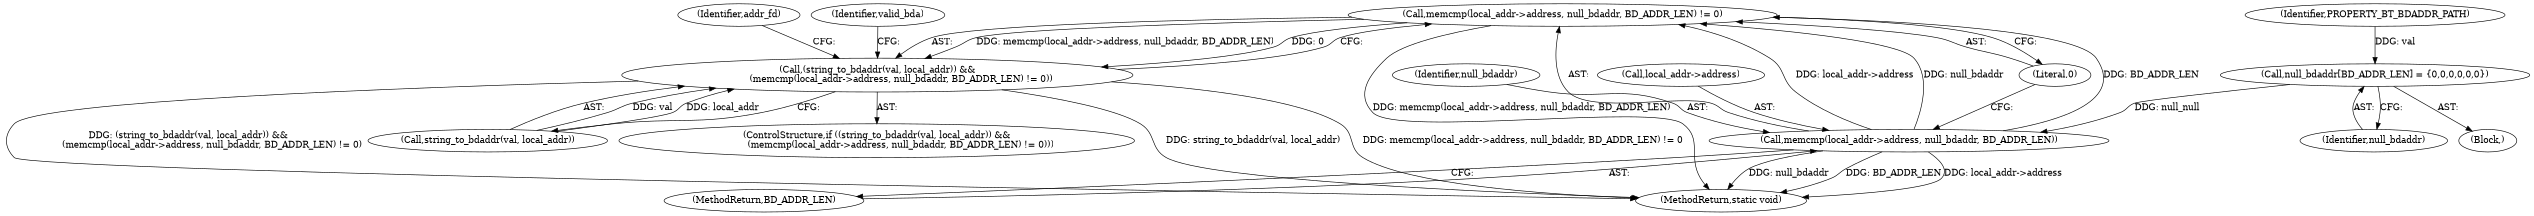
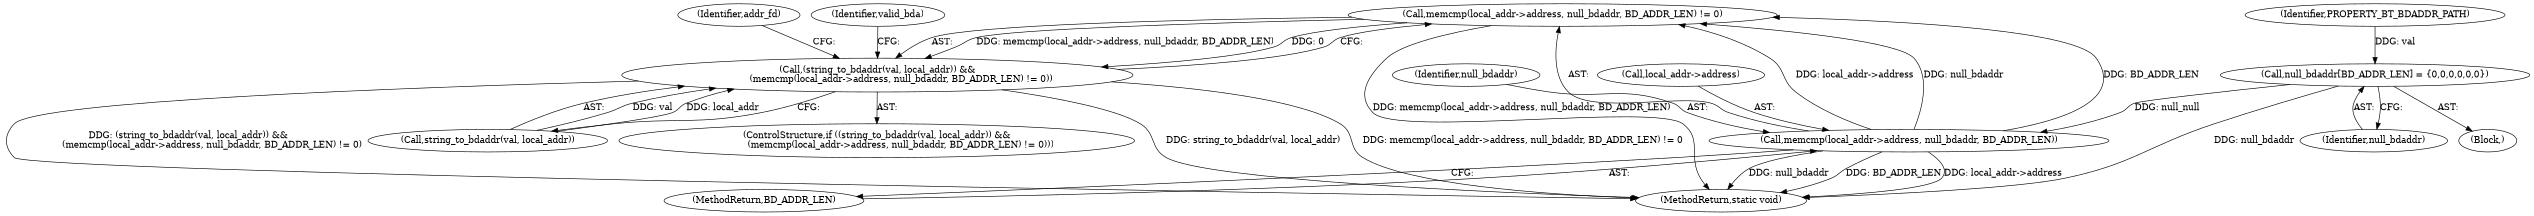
node "(Literal,0)": removed
edge "(Call,null_bdaddr[BD_ADDR_LEN] = {0,0,0,0,0,0})" -> "(MethodReturn,static void)": added, label "DDG: null_bdaddr"
